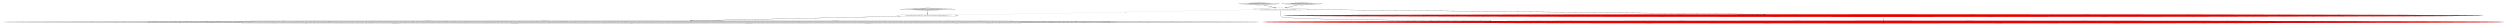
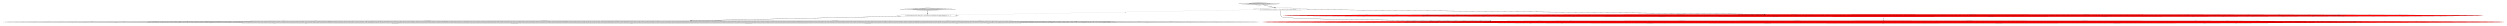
node "testDatabaseMetaDataColumns['1', '0', '0']": removed
